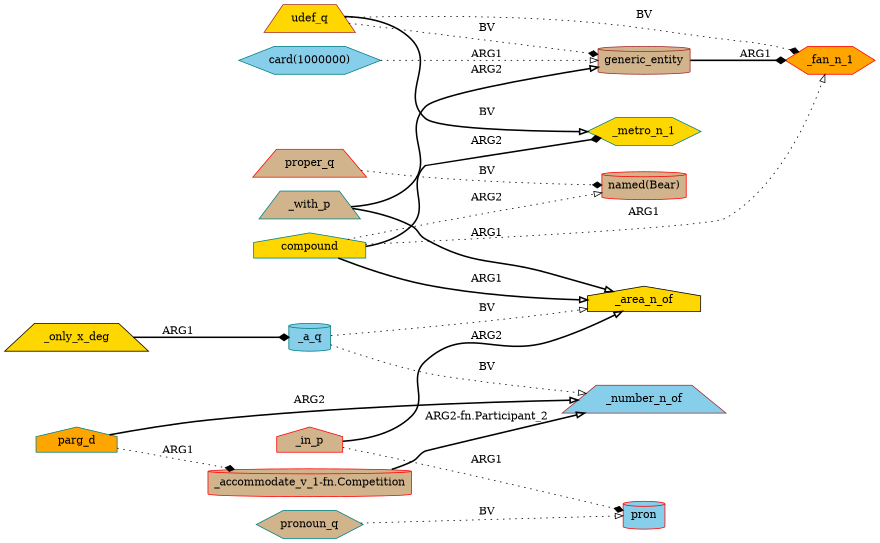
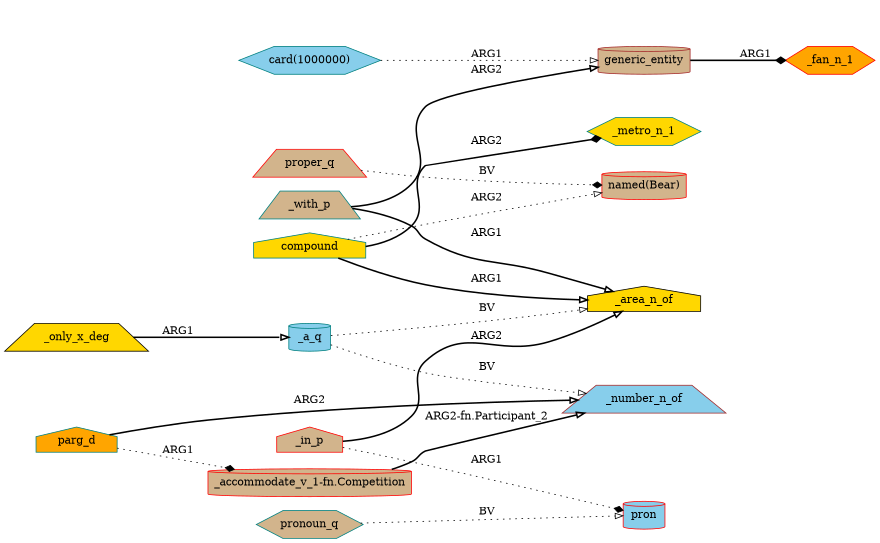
node "udef_q": removed
edge "compound" -> "_fan_n_1": removed, label "ARG1"
edge "_only_x_deg" -> "_a_q": arrowhead diamond -> onormal
